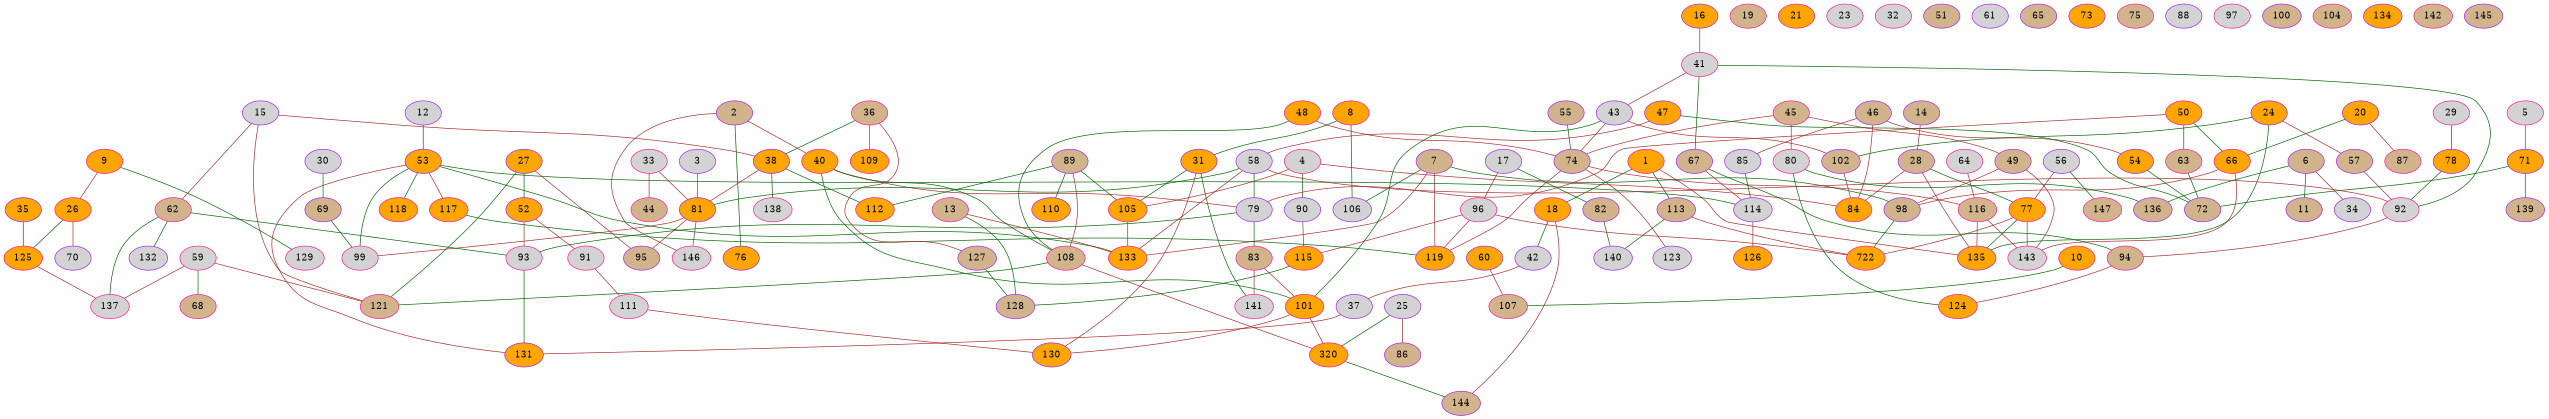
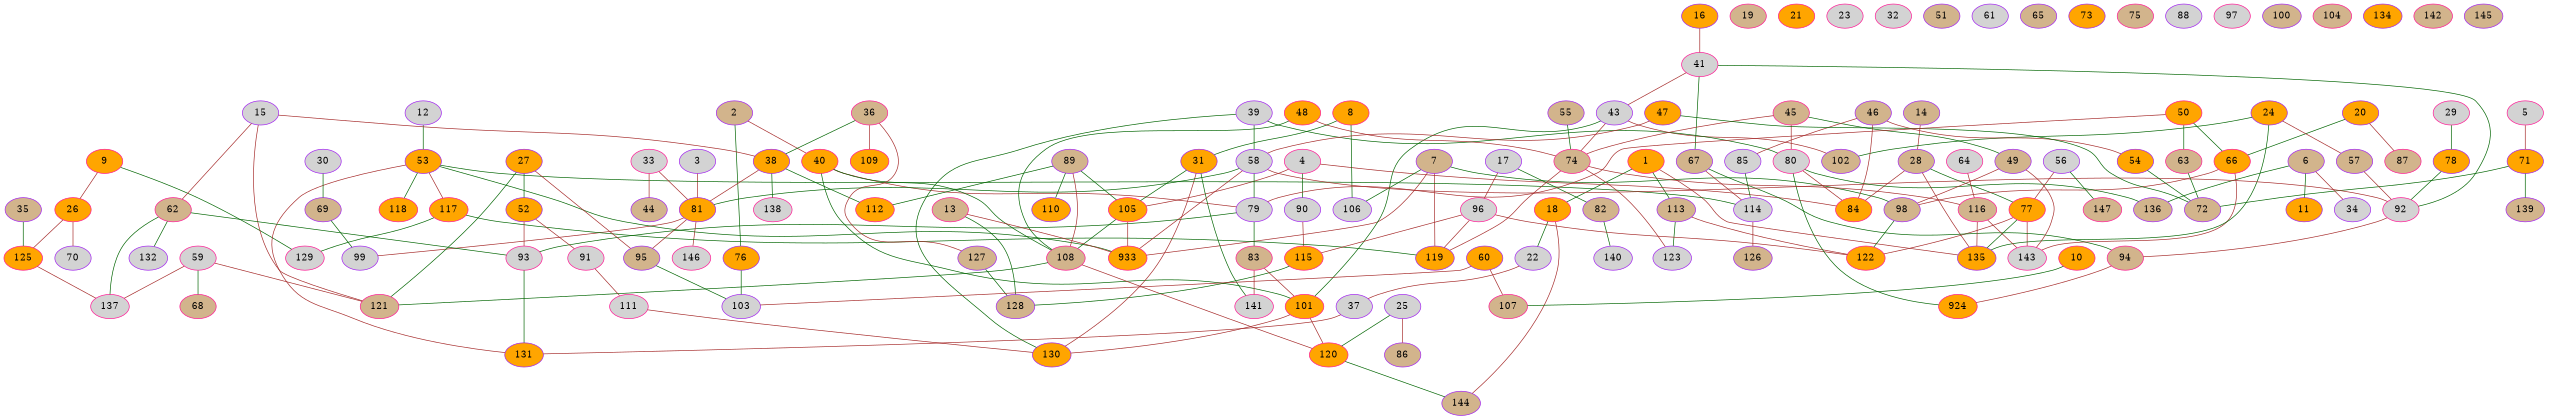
node "39": added
edge "45" -- "49": color brown -> darkgreen
node "74": color purple -> deeppink
edge "2" -- "146": removed
edge "102" -- "84": now "80" -- "84"
edge "53" -- "99": removed
node "35": fillcolor orange -> tan
node "44": color deeppink -> purple
node "11": fillcolor tan -> orange
edge "113" -- "140": now "113" -- "123"
edge "26" -- "125": color darkgreen -> brown
edge "117" -- "129": added
edge "105" -- "108": added
node "99": color deeppink -> purple
node "133": label "133" -> "933"
node "42": label "42" -> "22"
node "126": fillcolor orange -> tan
node "722": label "722" -> "122"
node "103": added
node "124": label "124" -> "924"
node "320": label "320" -> "120"
